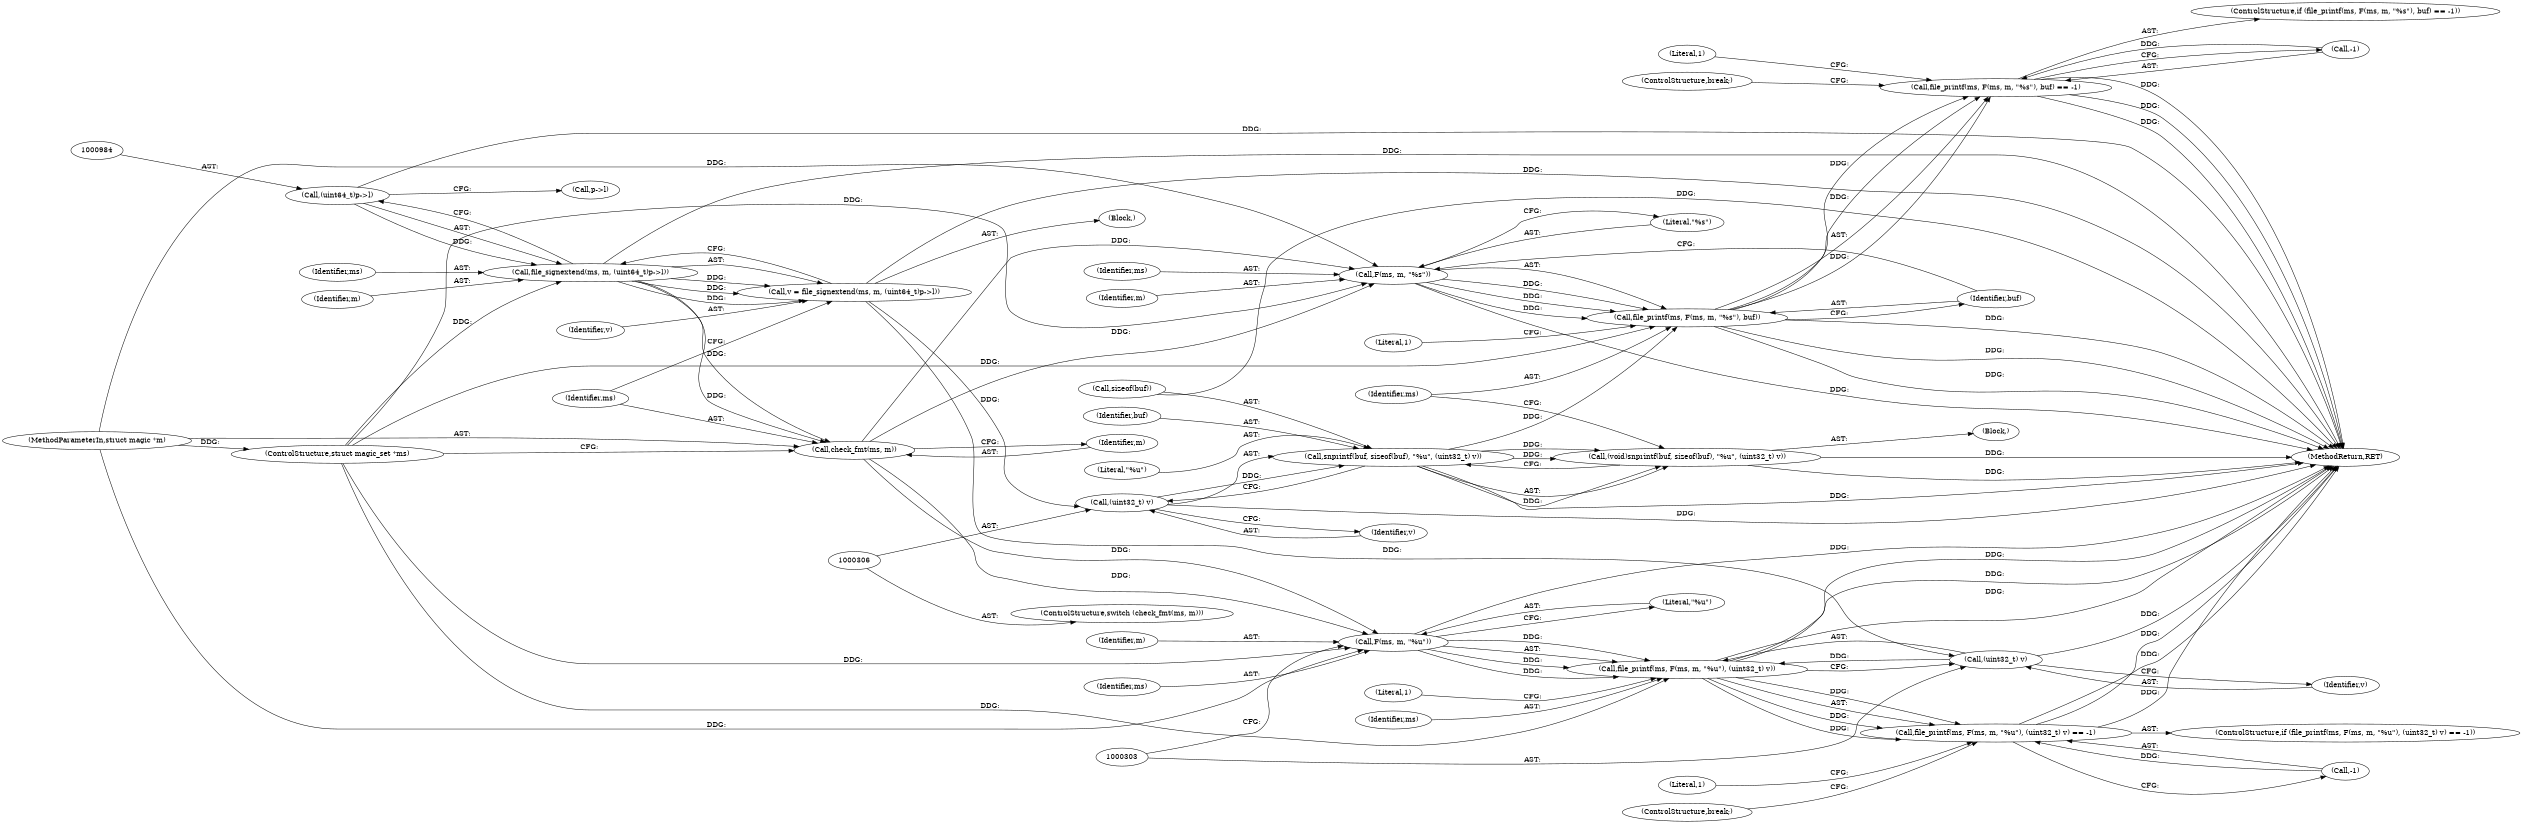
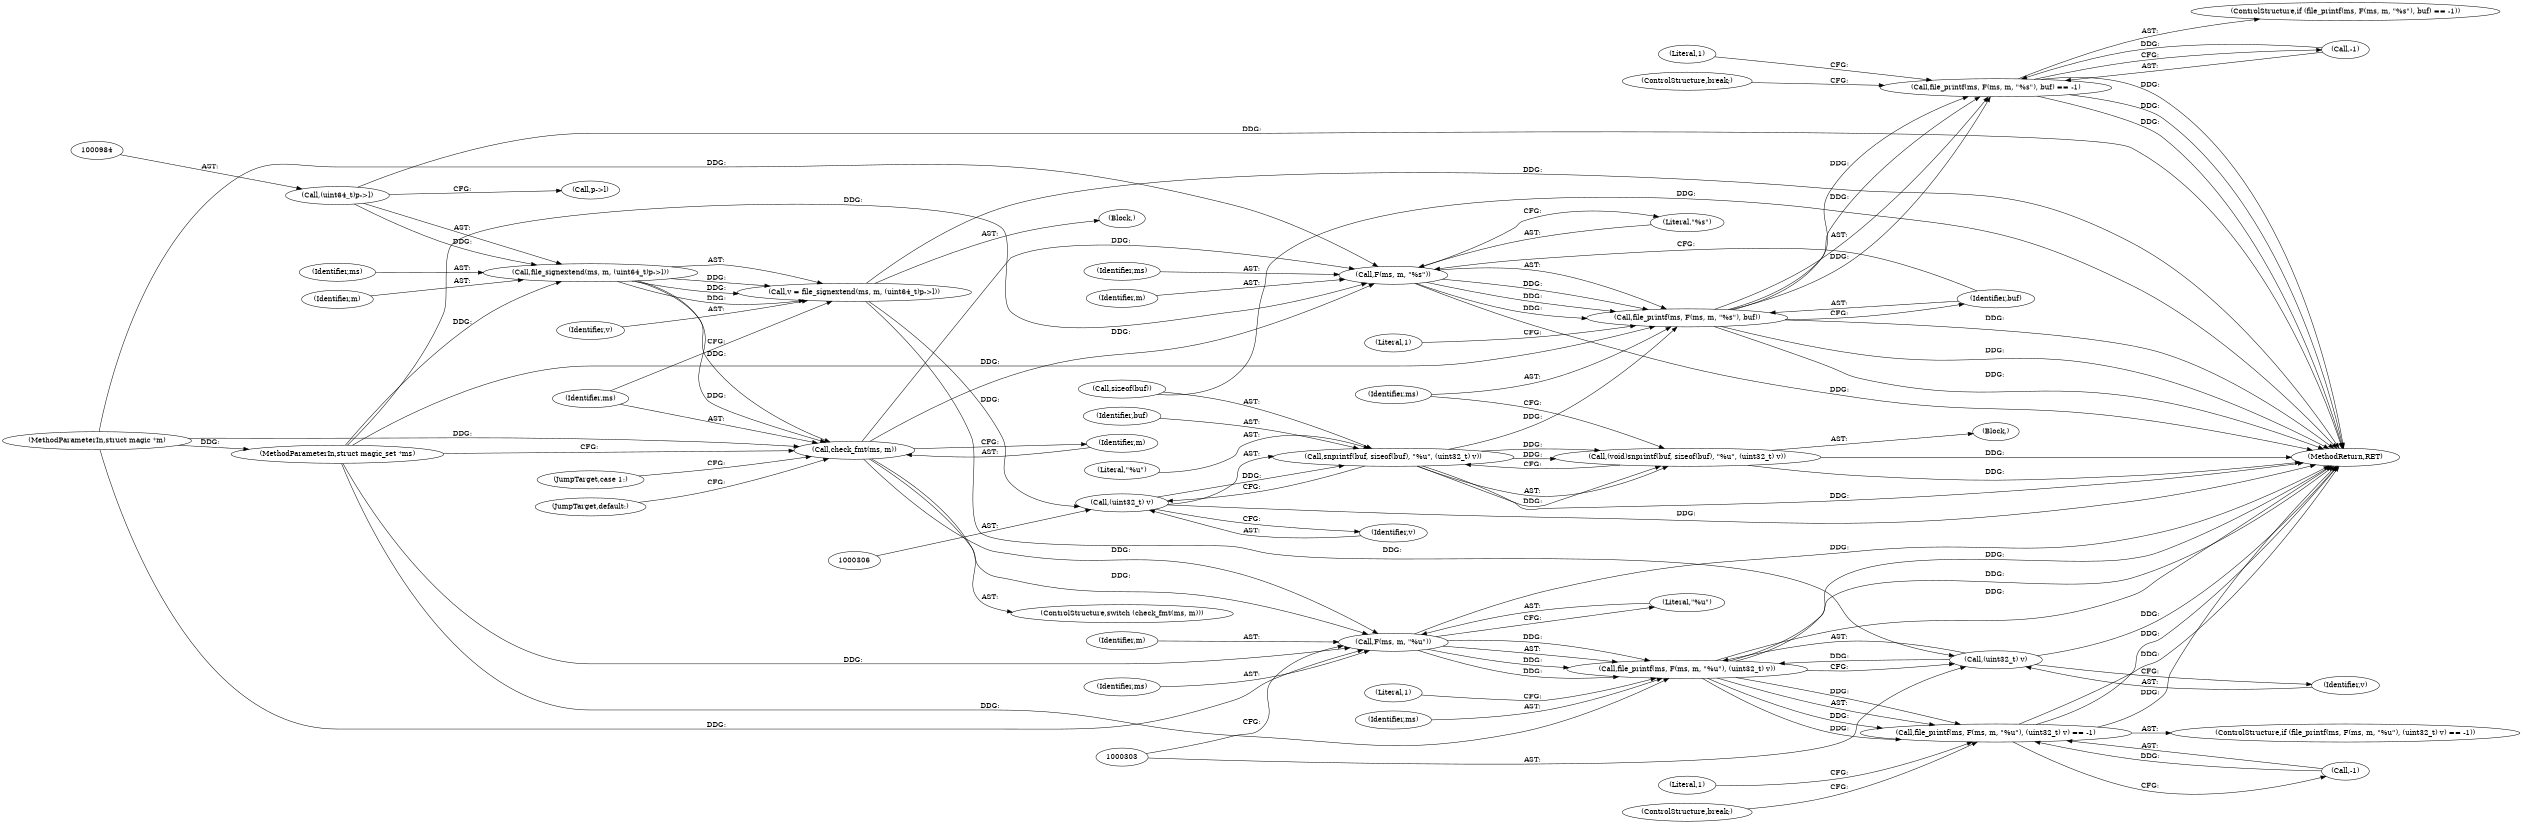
edge "(Call,file_signextend(ms, m, (uint64_t)p->l))" -> "(MethodReturn,RET)": removed, label "DDG:"
edge "(Call,file_signextend(ms, m, (uint64_t)p->l))" -> "(Call,(uint64_t)p->l)": removed, label "CFG:"
edge "(Call,v = file_signextend(ms, m, (uint64_t)p->l))" -> "(Call,file_signextend(ms, m, (uint64_t)p->l))": removed, label "CFG:"
edge "(MethodParameterIn,struct magic *m)" -> "(Call,check_fmt(ms, m))": label "AST: " -> "DDG: "
node "(ControlStructure,struct magic_set *ms)": label "(ControlStructure,struct magic_set *ms)" -> "(MethodParameterIn,struct magic_set *ms)"
node "(JumpTarget,case 1:)": added
node "(JumpTarget,default:)": added
edge "1000306" -> "(ControlStructure,switch (check_fmt(ms, m)))": now "(Call,check_fmt(ms, m))" -> "(ControlStructure,switch (check_fmt(ms, m)))"
